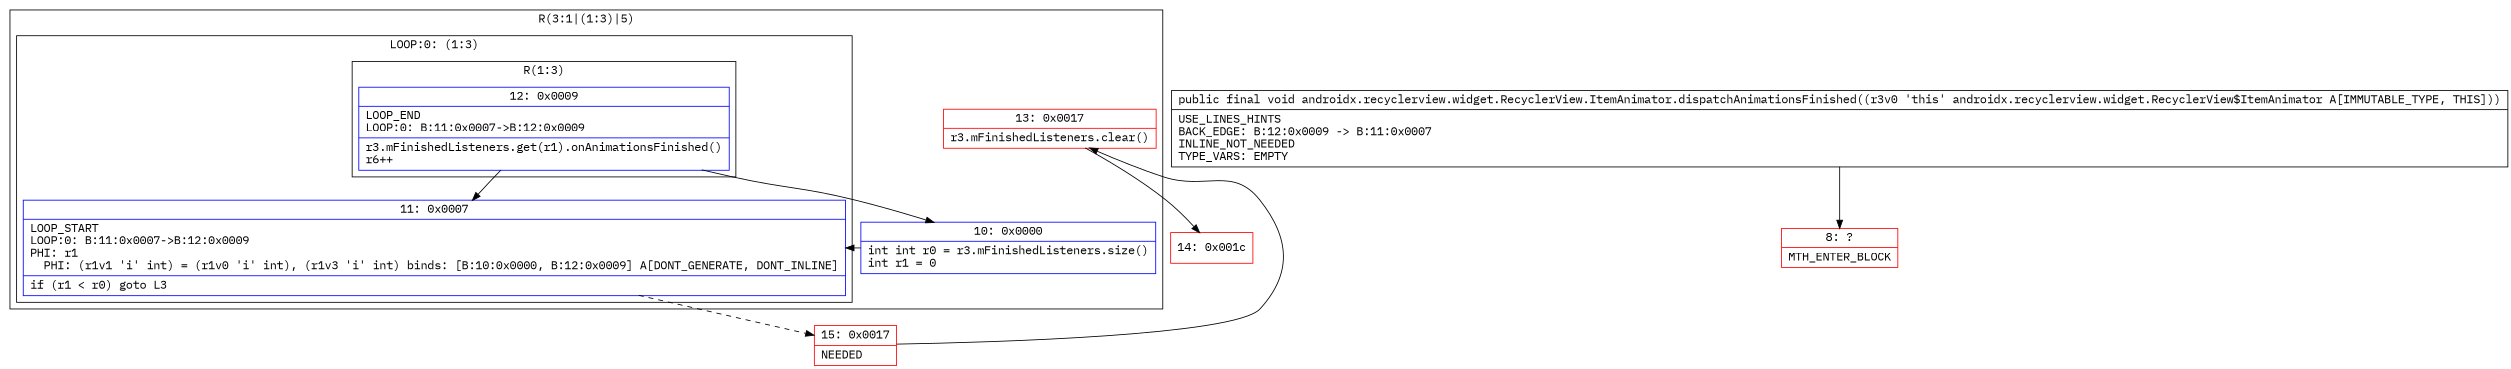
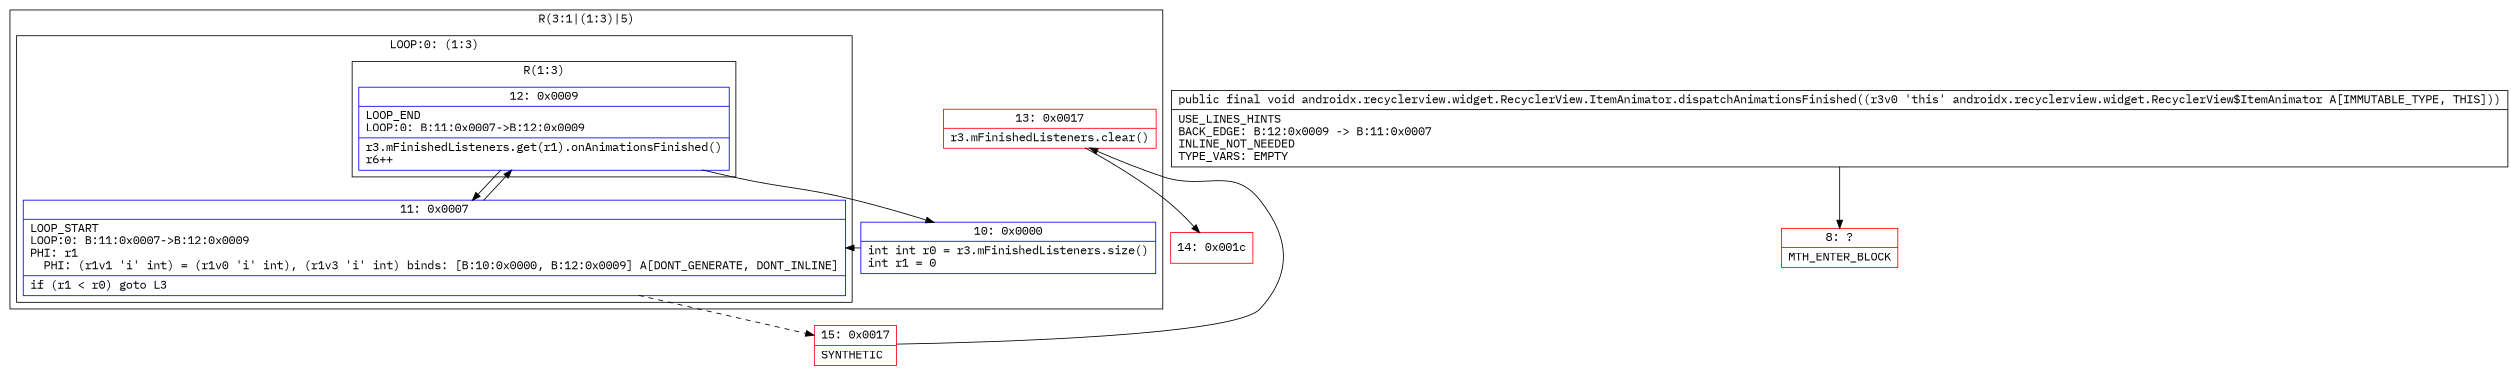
edge "11: 0x0007" -> "12: 0x0009": added
node "15: 0x0017": text "NEEDED" -> "SYNTHETIC"
